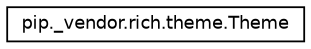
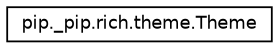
node "pip._vendor.rich.theme.Theme": label "pip._vendor.rich.theme.Theme" -> "pip._pip.rich.theme.Theme"
